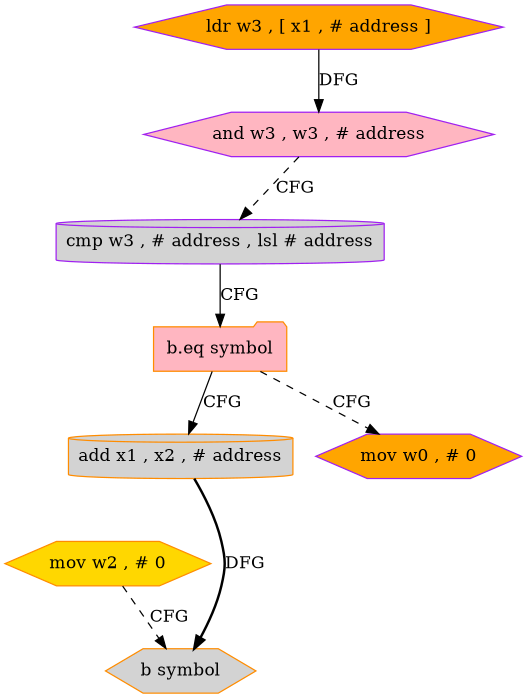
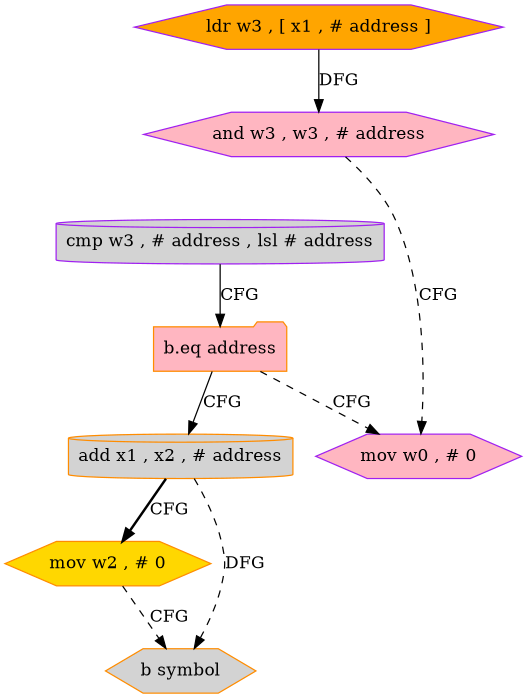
edge "and w3 , w3 , # address" -> "cmp w3 , # address , lsl # address": now "and w3 , w3 , # address" -> "mov w0 , # 0"
node "b.eq symbol": label "b.eq symbol" -> "b.eq address"
node "mov w0 , # 0": fillcolor orange -> lightpink
edge "add x1 , x2 , # address" -> "mov w2 , # 0": added, label "CFG"
edge "add x1 , x2 , # address" -> "b symbol": style bold -> dashed
